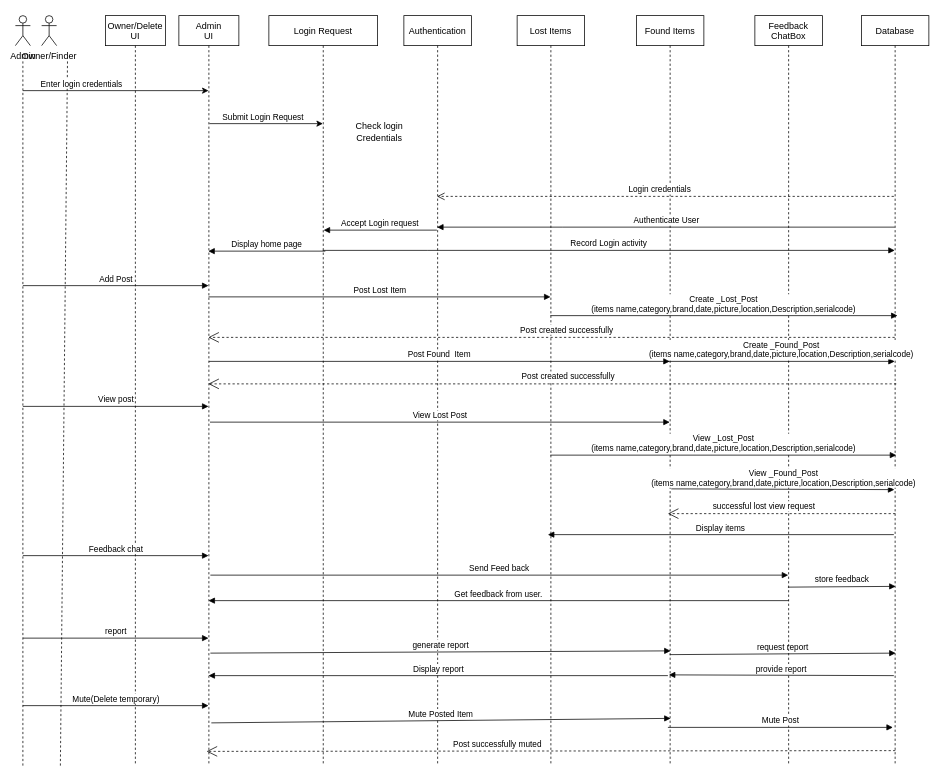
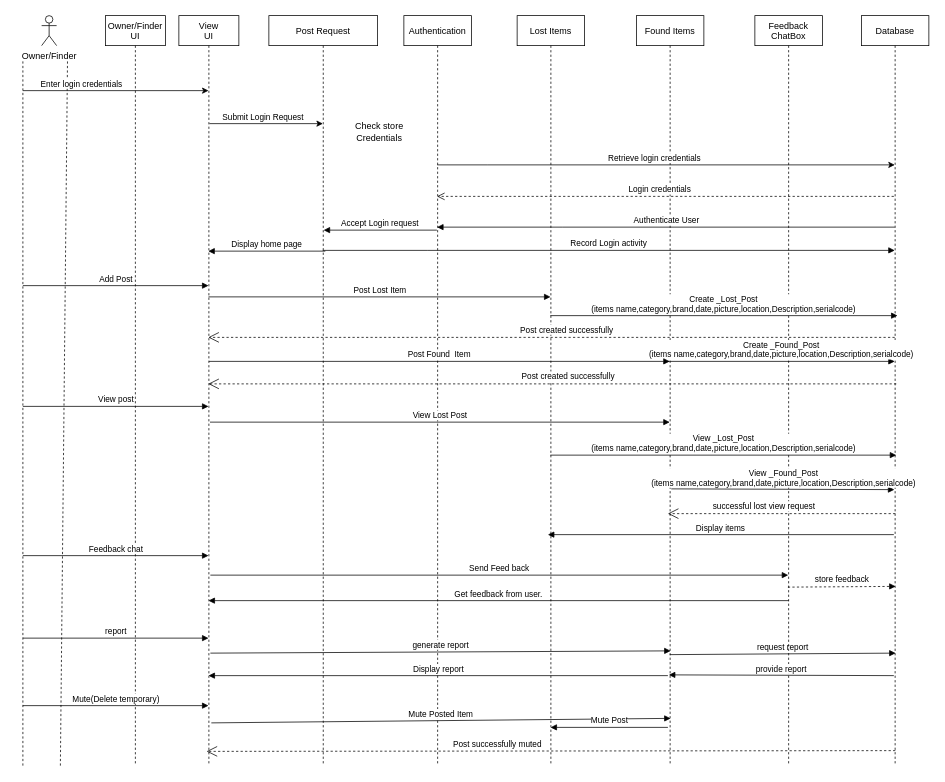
node "Owner/Delete UI": label "Owner/Delete UI" -> "Owner/Finder UI"
node "Admin UI": label "Admin UI" -> "View UI"
node "Admin": removed
node "Login Request": label "Login Request" -> "Post Request"
node "Check login Credentials": label "Check login Credentials" -> "Check store Credentials"
edge "Authentication" -> "Database": added, label "Retrieve login credentials"
edge "Feedback ChatBox" -> "Database": style solid -> dashed
edge "Found Items" -> "Database": now "Found Items" -> "Lost Items"
